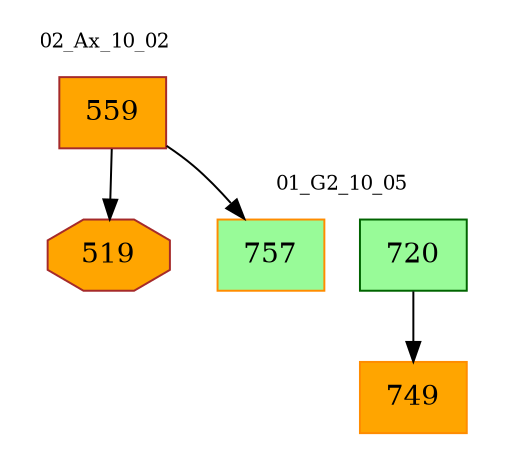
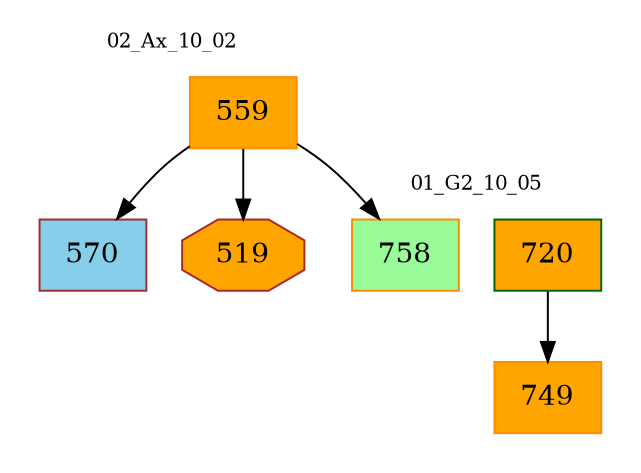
node "559": color brown -> darkorange
node "570": added
node "757": label "757" -> "758"
node "720": fillcolor palegreen -> orange
